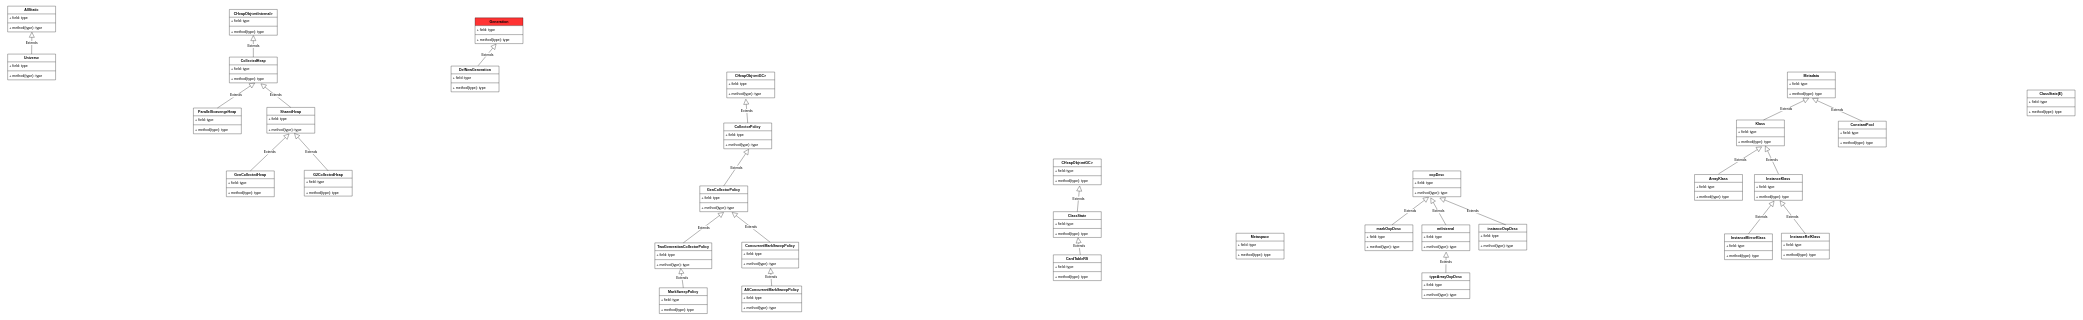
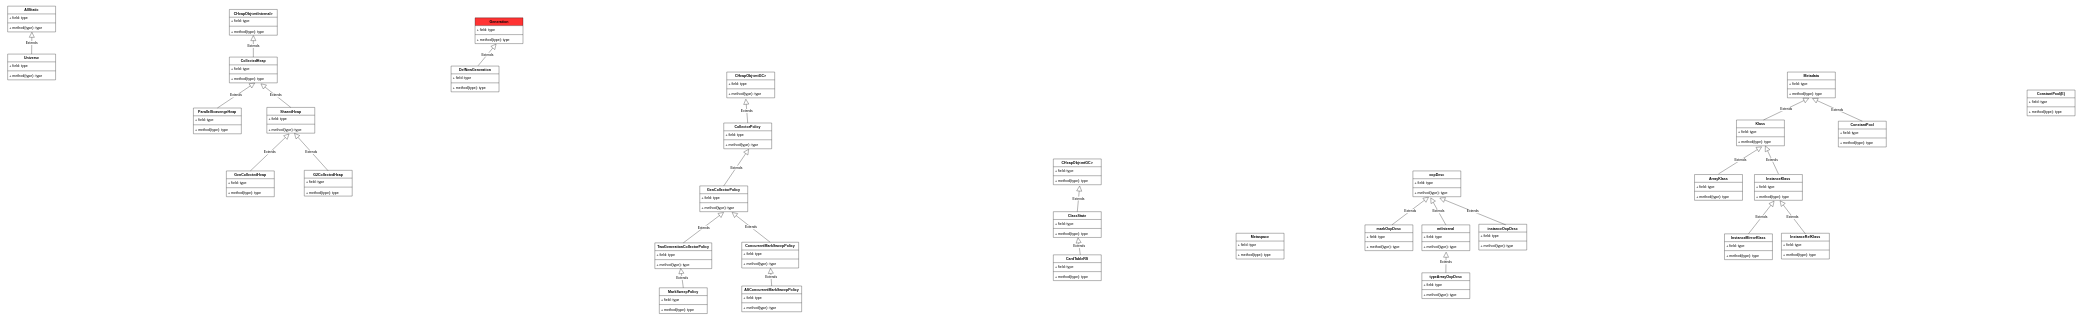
node "ClassState(E)": label "ClassState(E)" -> "ConstantPool(E)"
